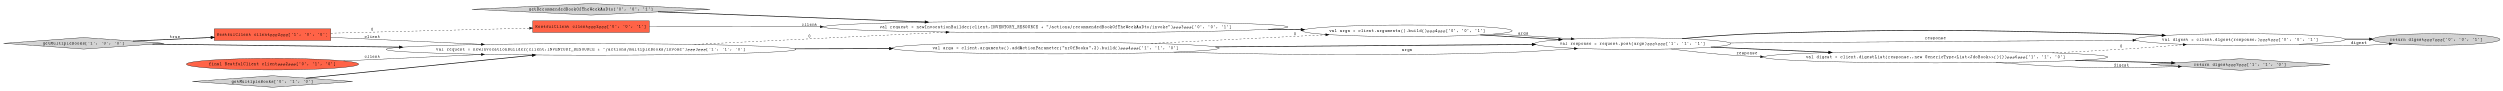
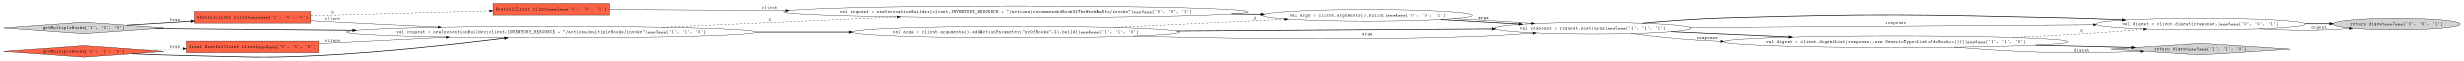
node "getRecommendedBookOfTheWeekAsDto['0', '0', '1']": removed
edge "getMultipleBooks['0', '1', '0']" -> "final RestfulClient client@@@2@@@['0', '1', '0']": added, label "true"
node "final RestfulClient client@@@2@@@['0', '1', '0']": shape ellipse -> box
node "getMultipleBooks['0', '1', '0']": fillcolor lightgray -> tomato
